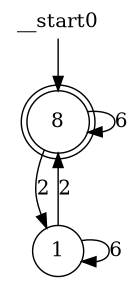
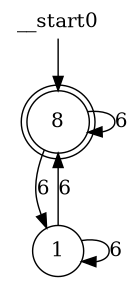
edge "8" -> "1": label "2" -> "6"
edge "1" -> "8": label "2" -> "6"
